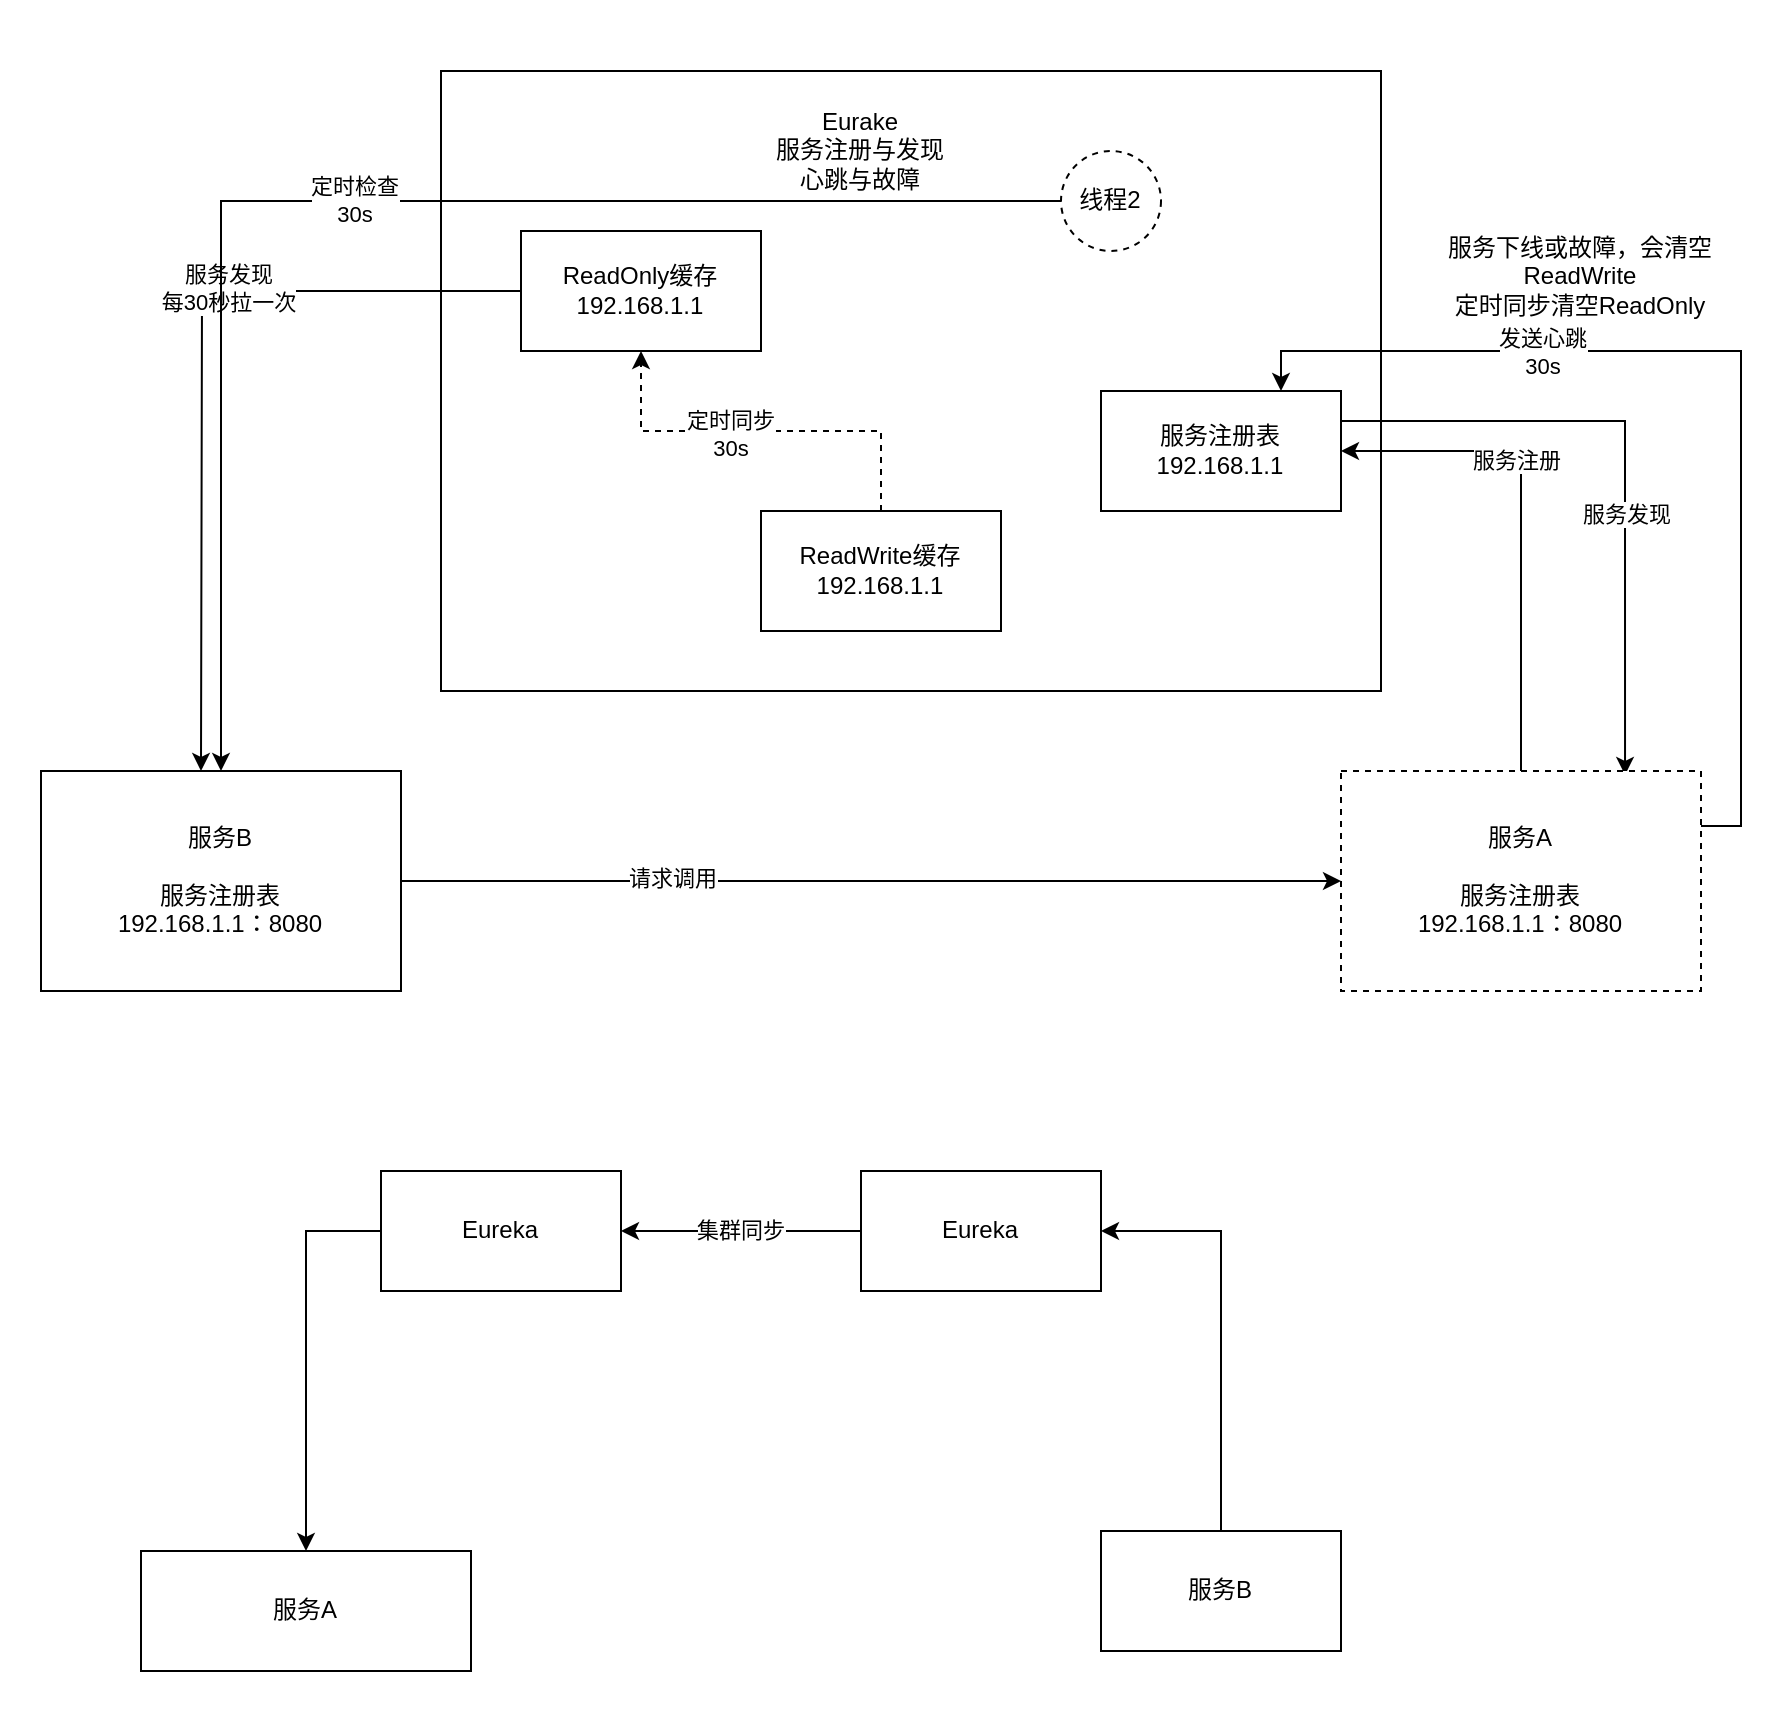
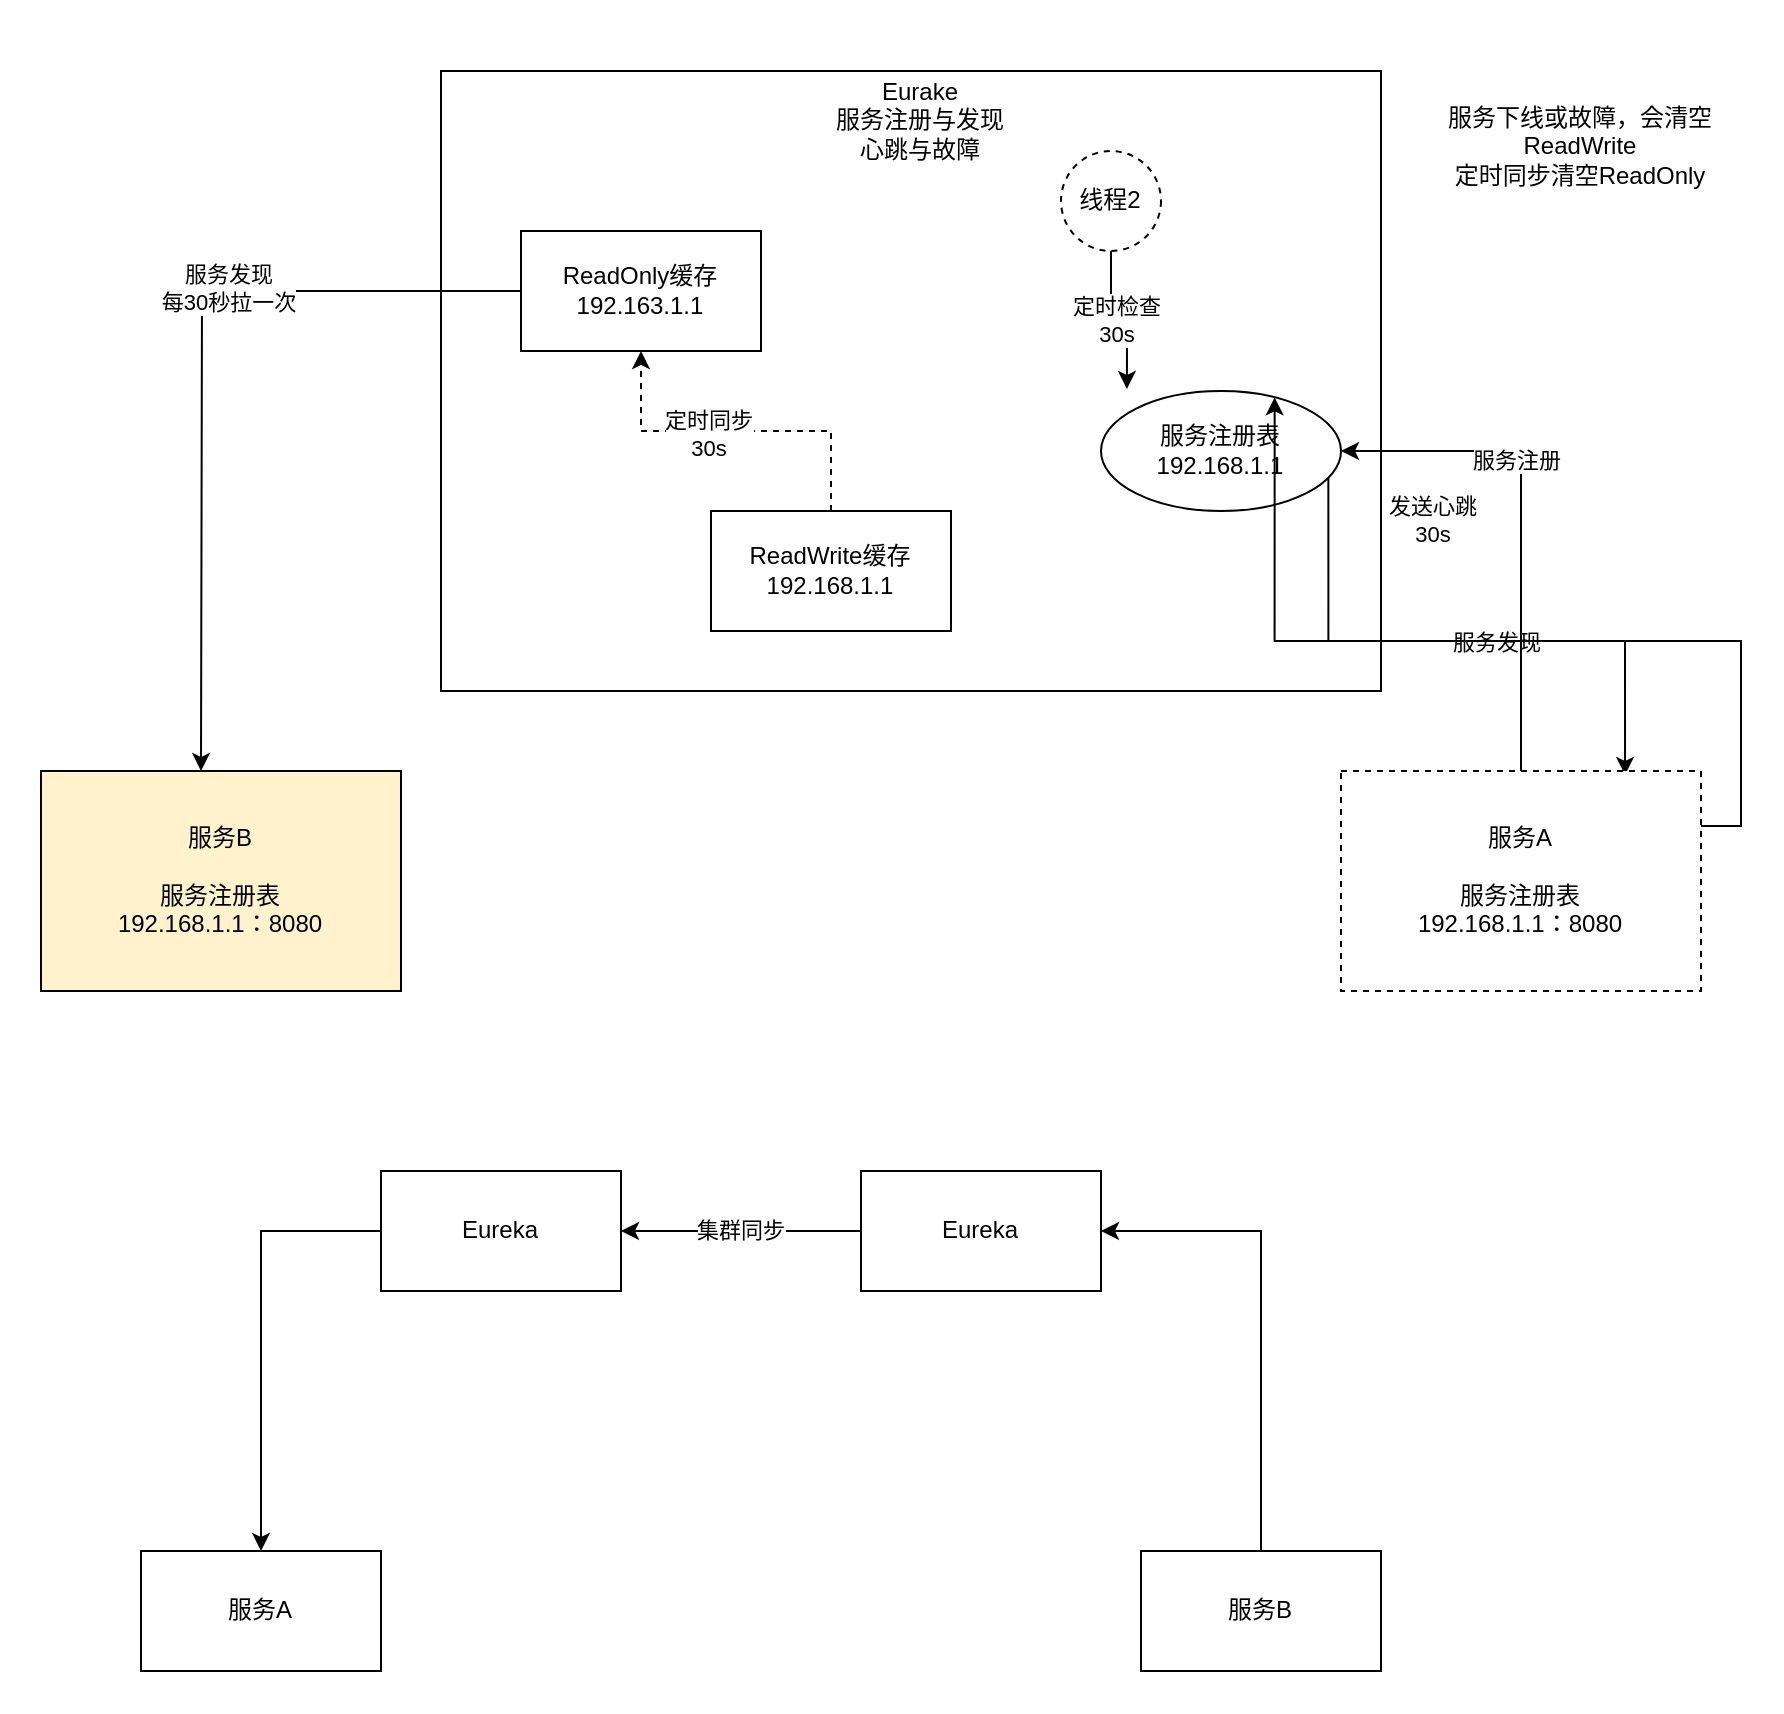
node "Eurake 服务注册与发现 心跳与故障": moved (861, 151) -> (921, 121)
edge "线程2" -> "服务B 服务注册表 192.168.1.1：8080": now "线程2" -> "服务注册表 192.168.1.1"
node "服务下线或故障，会清空ReadWrite 定时同步清空ReadOnly": moved (1581, 276) -> (1581, 146)
node "ReadOnly缓存 192.168.1.1": label "ReadOnly缓存 192.168.1.1" -> "ReadOnly缓存 192.163.1.1"
node "服务注册表 192.168.1.1": shape rectangle -> ellipse
node "ReadWrite缓存 192.168.1.1": moved (881, 571) -> (831, 571)
node "服务B 服务注册表 192.168.1.1：8080": fillcolor #ffffff -> #fff2cc
edge "服务B 服务注册表 192.168.1.1：8080" -> "服务A 服务注册表 192.168.1.1：8080": removed, label "请求调用"
node "服务B": moved (1221, 1591) -> (1261, 1611)
node "服务A": size 330x120 -> 240x120
